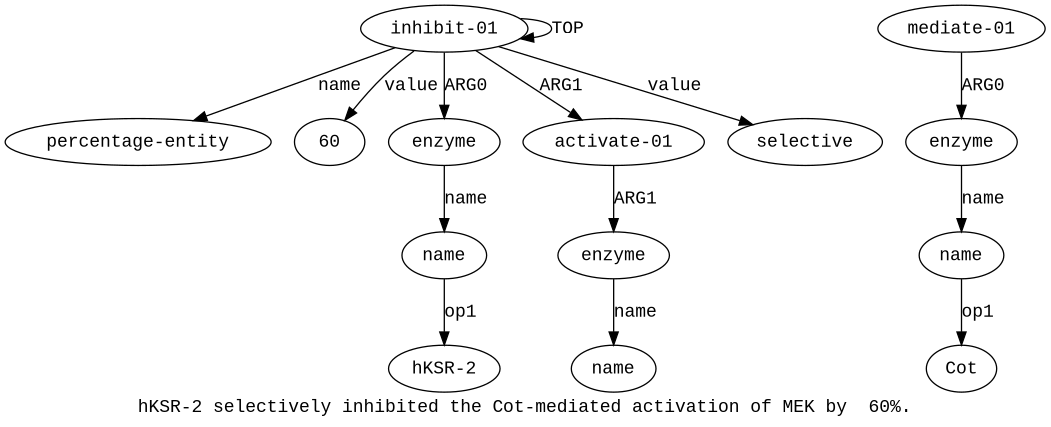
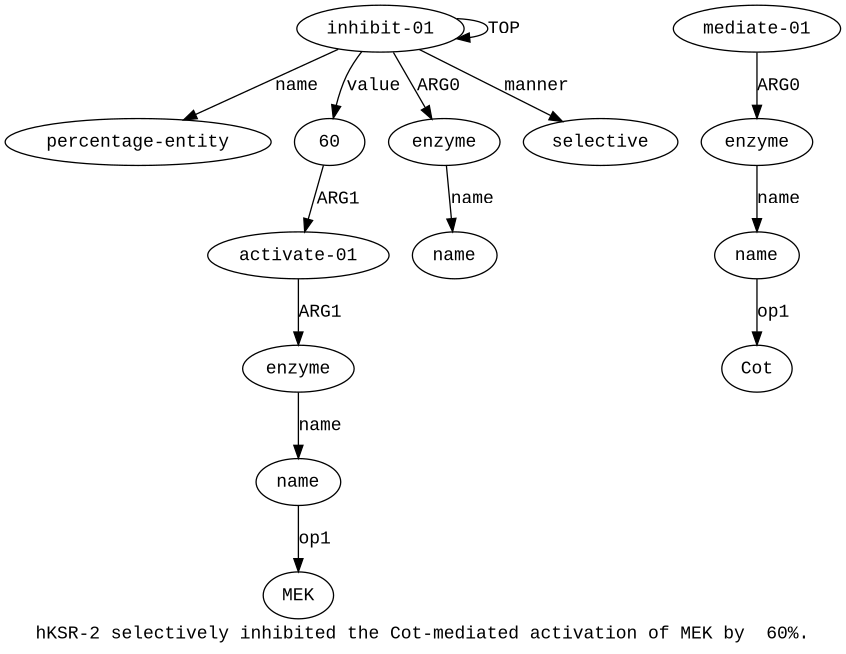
edge "inhibit-01" -> "activate-01": now "60" -> "activate-01"
edge "inhibit-01" -> "selective": label "value" -> "manner"
node "hKSR-2": removed
node "MEK": added
